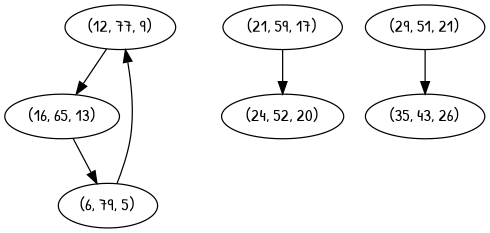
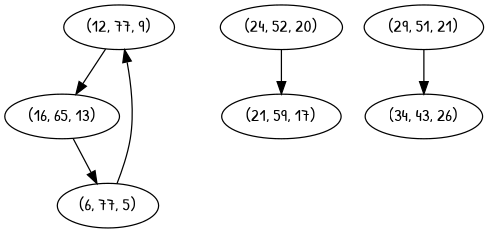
edge "(21, 59, 17)" -> "(24, 52, 20)": reversed
node "(35, 43, 26)": label "(35, 43, 26)" -> "(34, 43, 26)"
node "(6, 79, 5)": label "(6, 79, 5)" -> "(6, 77, 5)"
